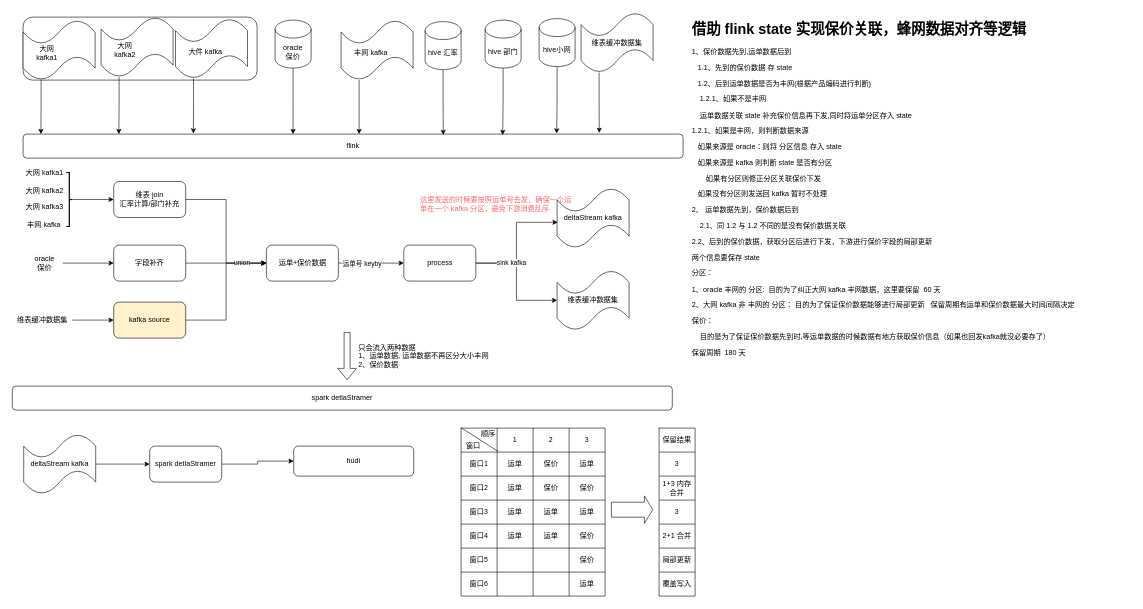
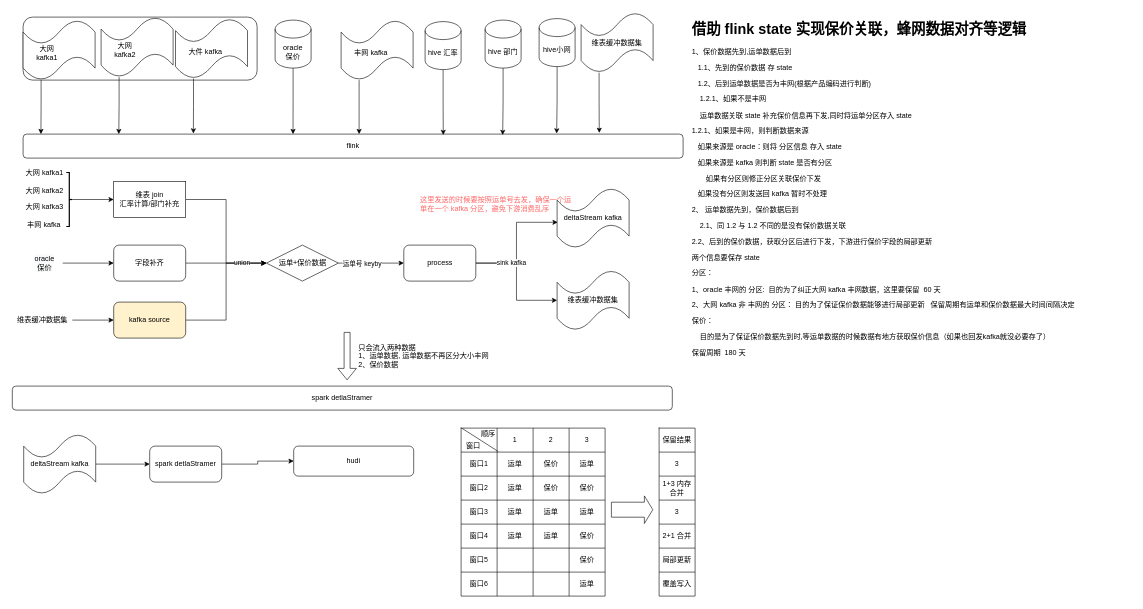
node "维表 join 汇率计算/部门补充": shape rounded rectangle -> rectangle
node "运单+保价数据": shape rounded rectangle -> diamond
